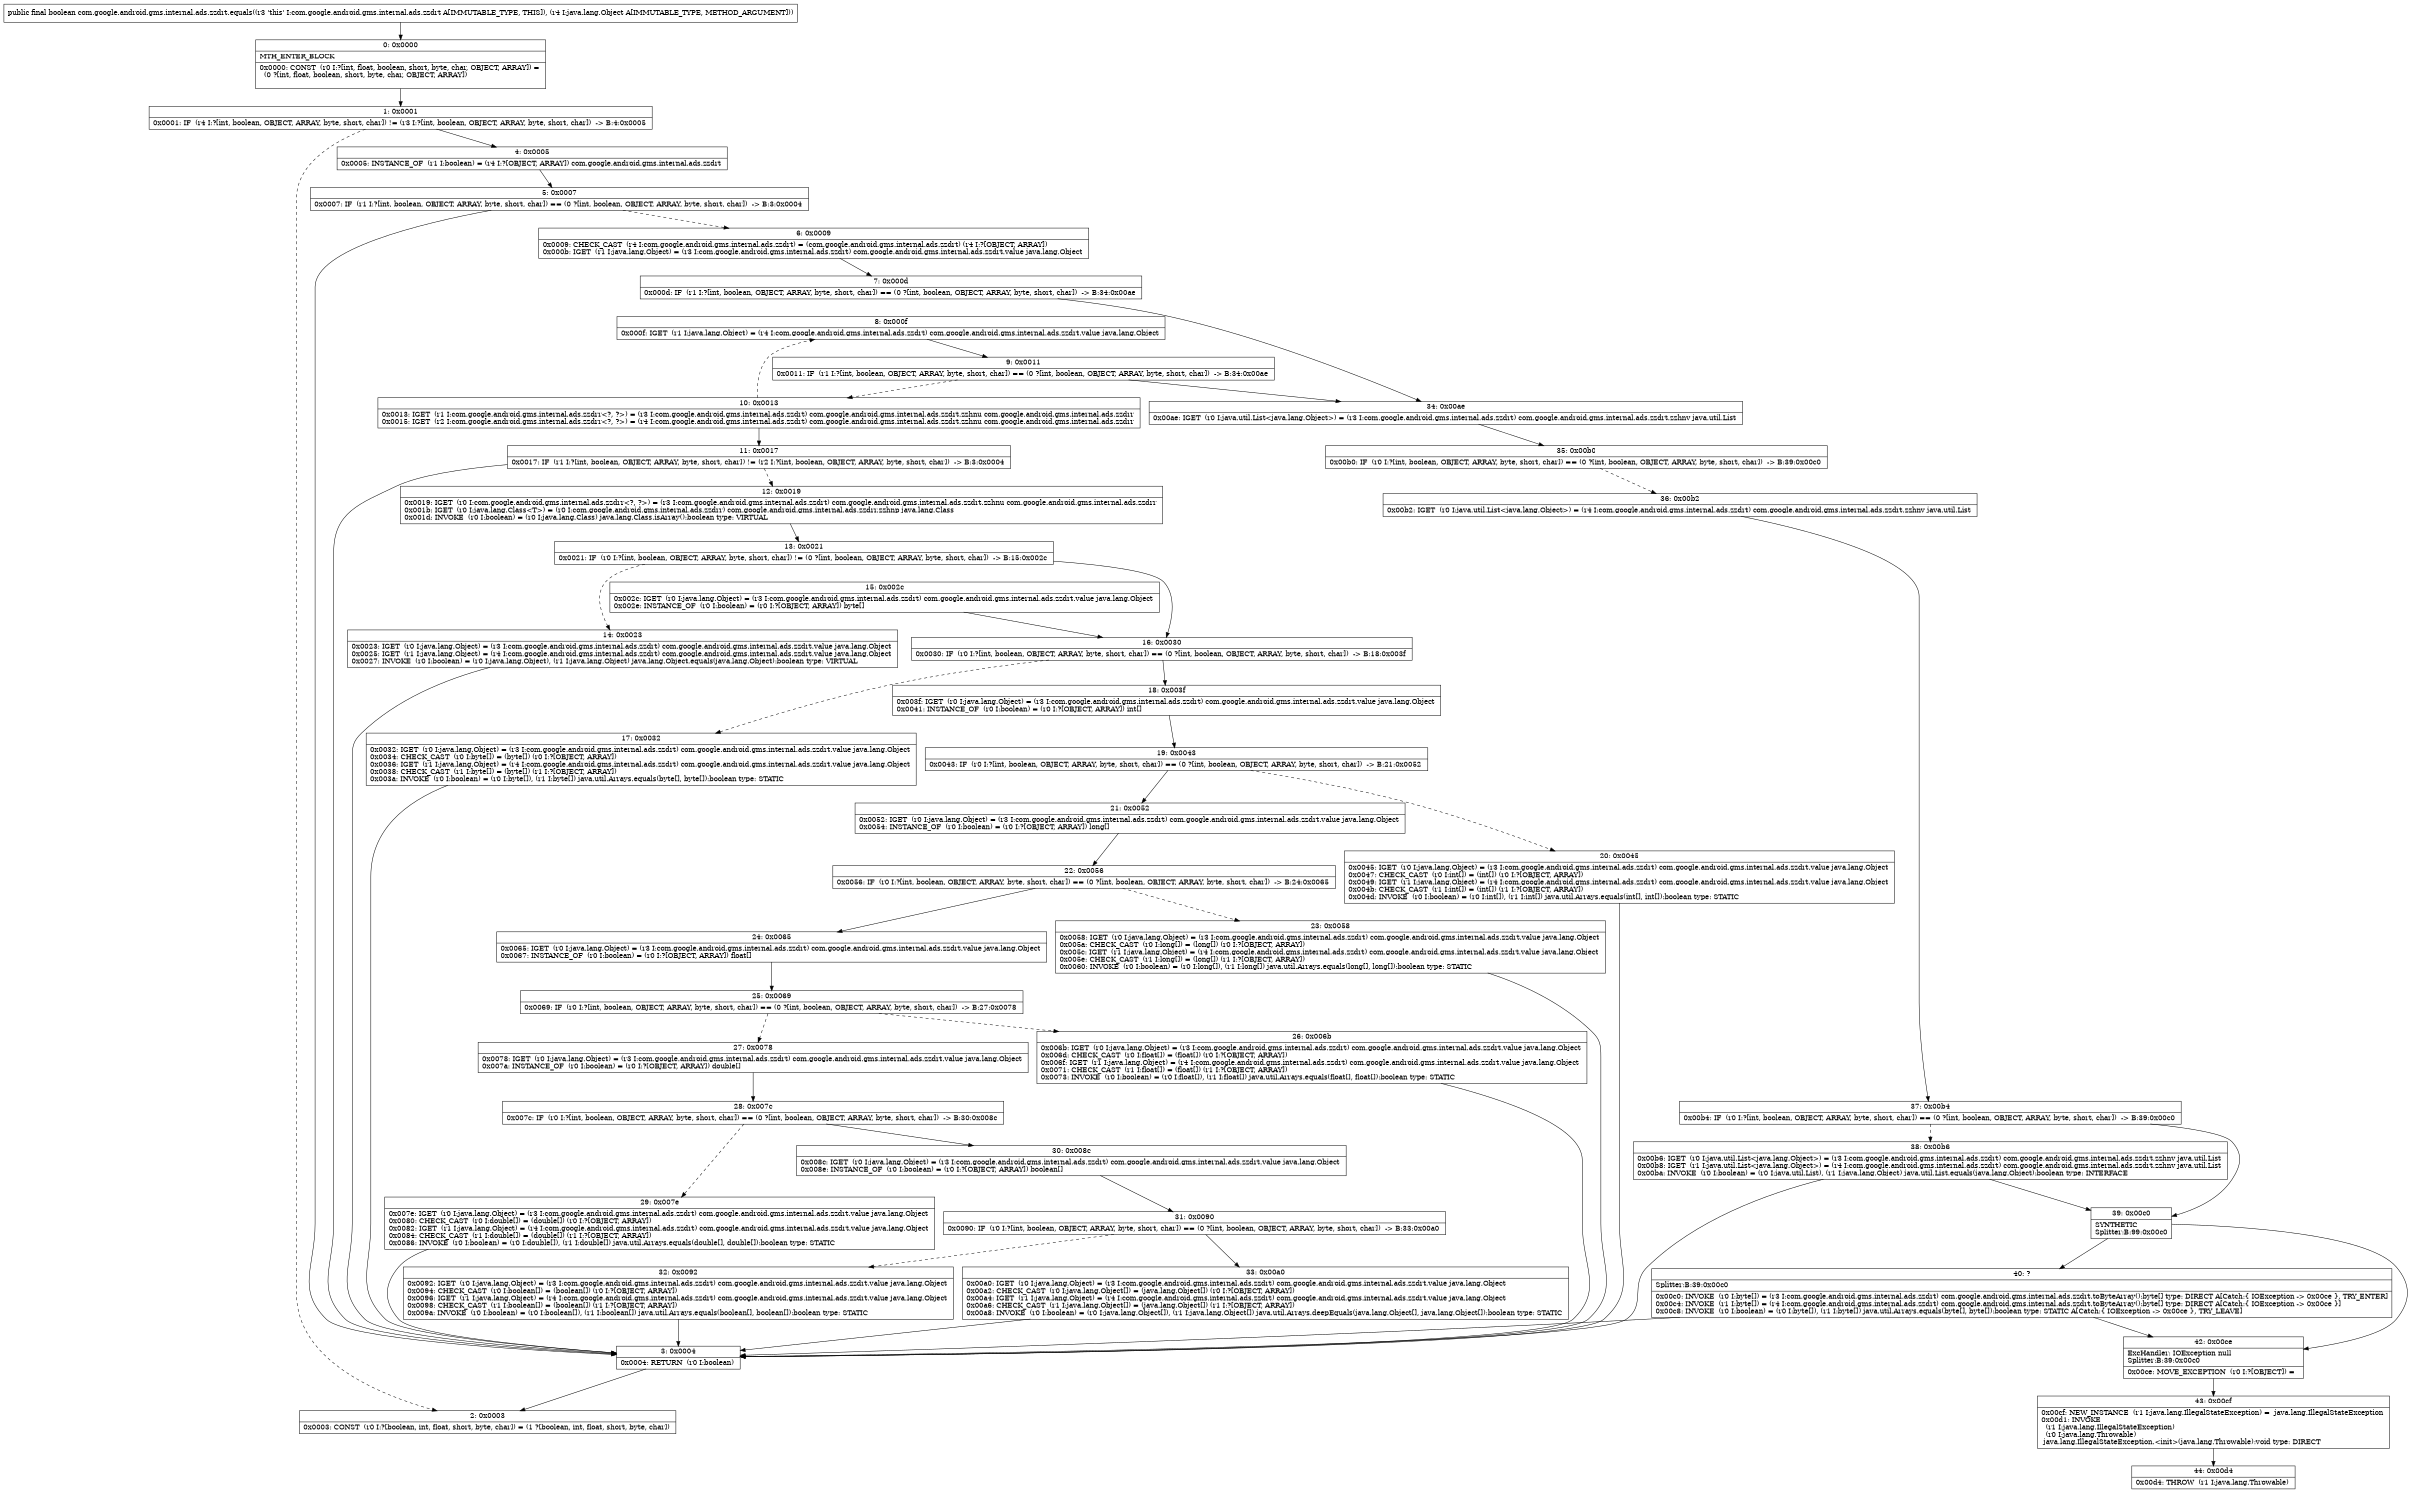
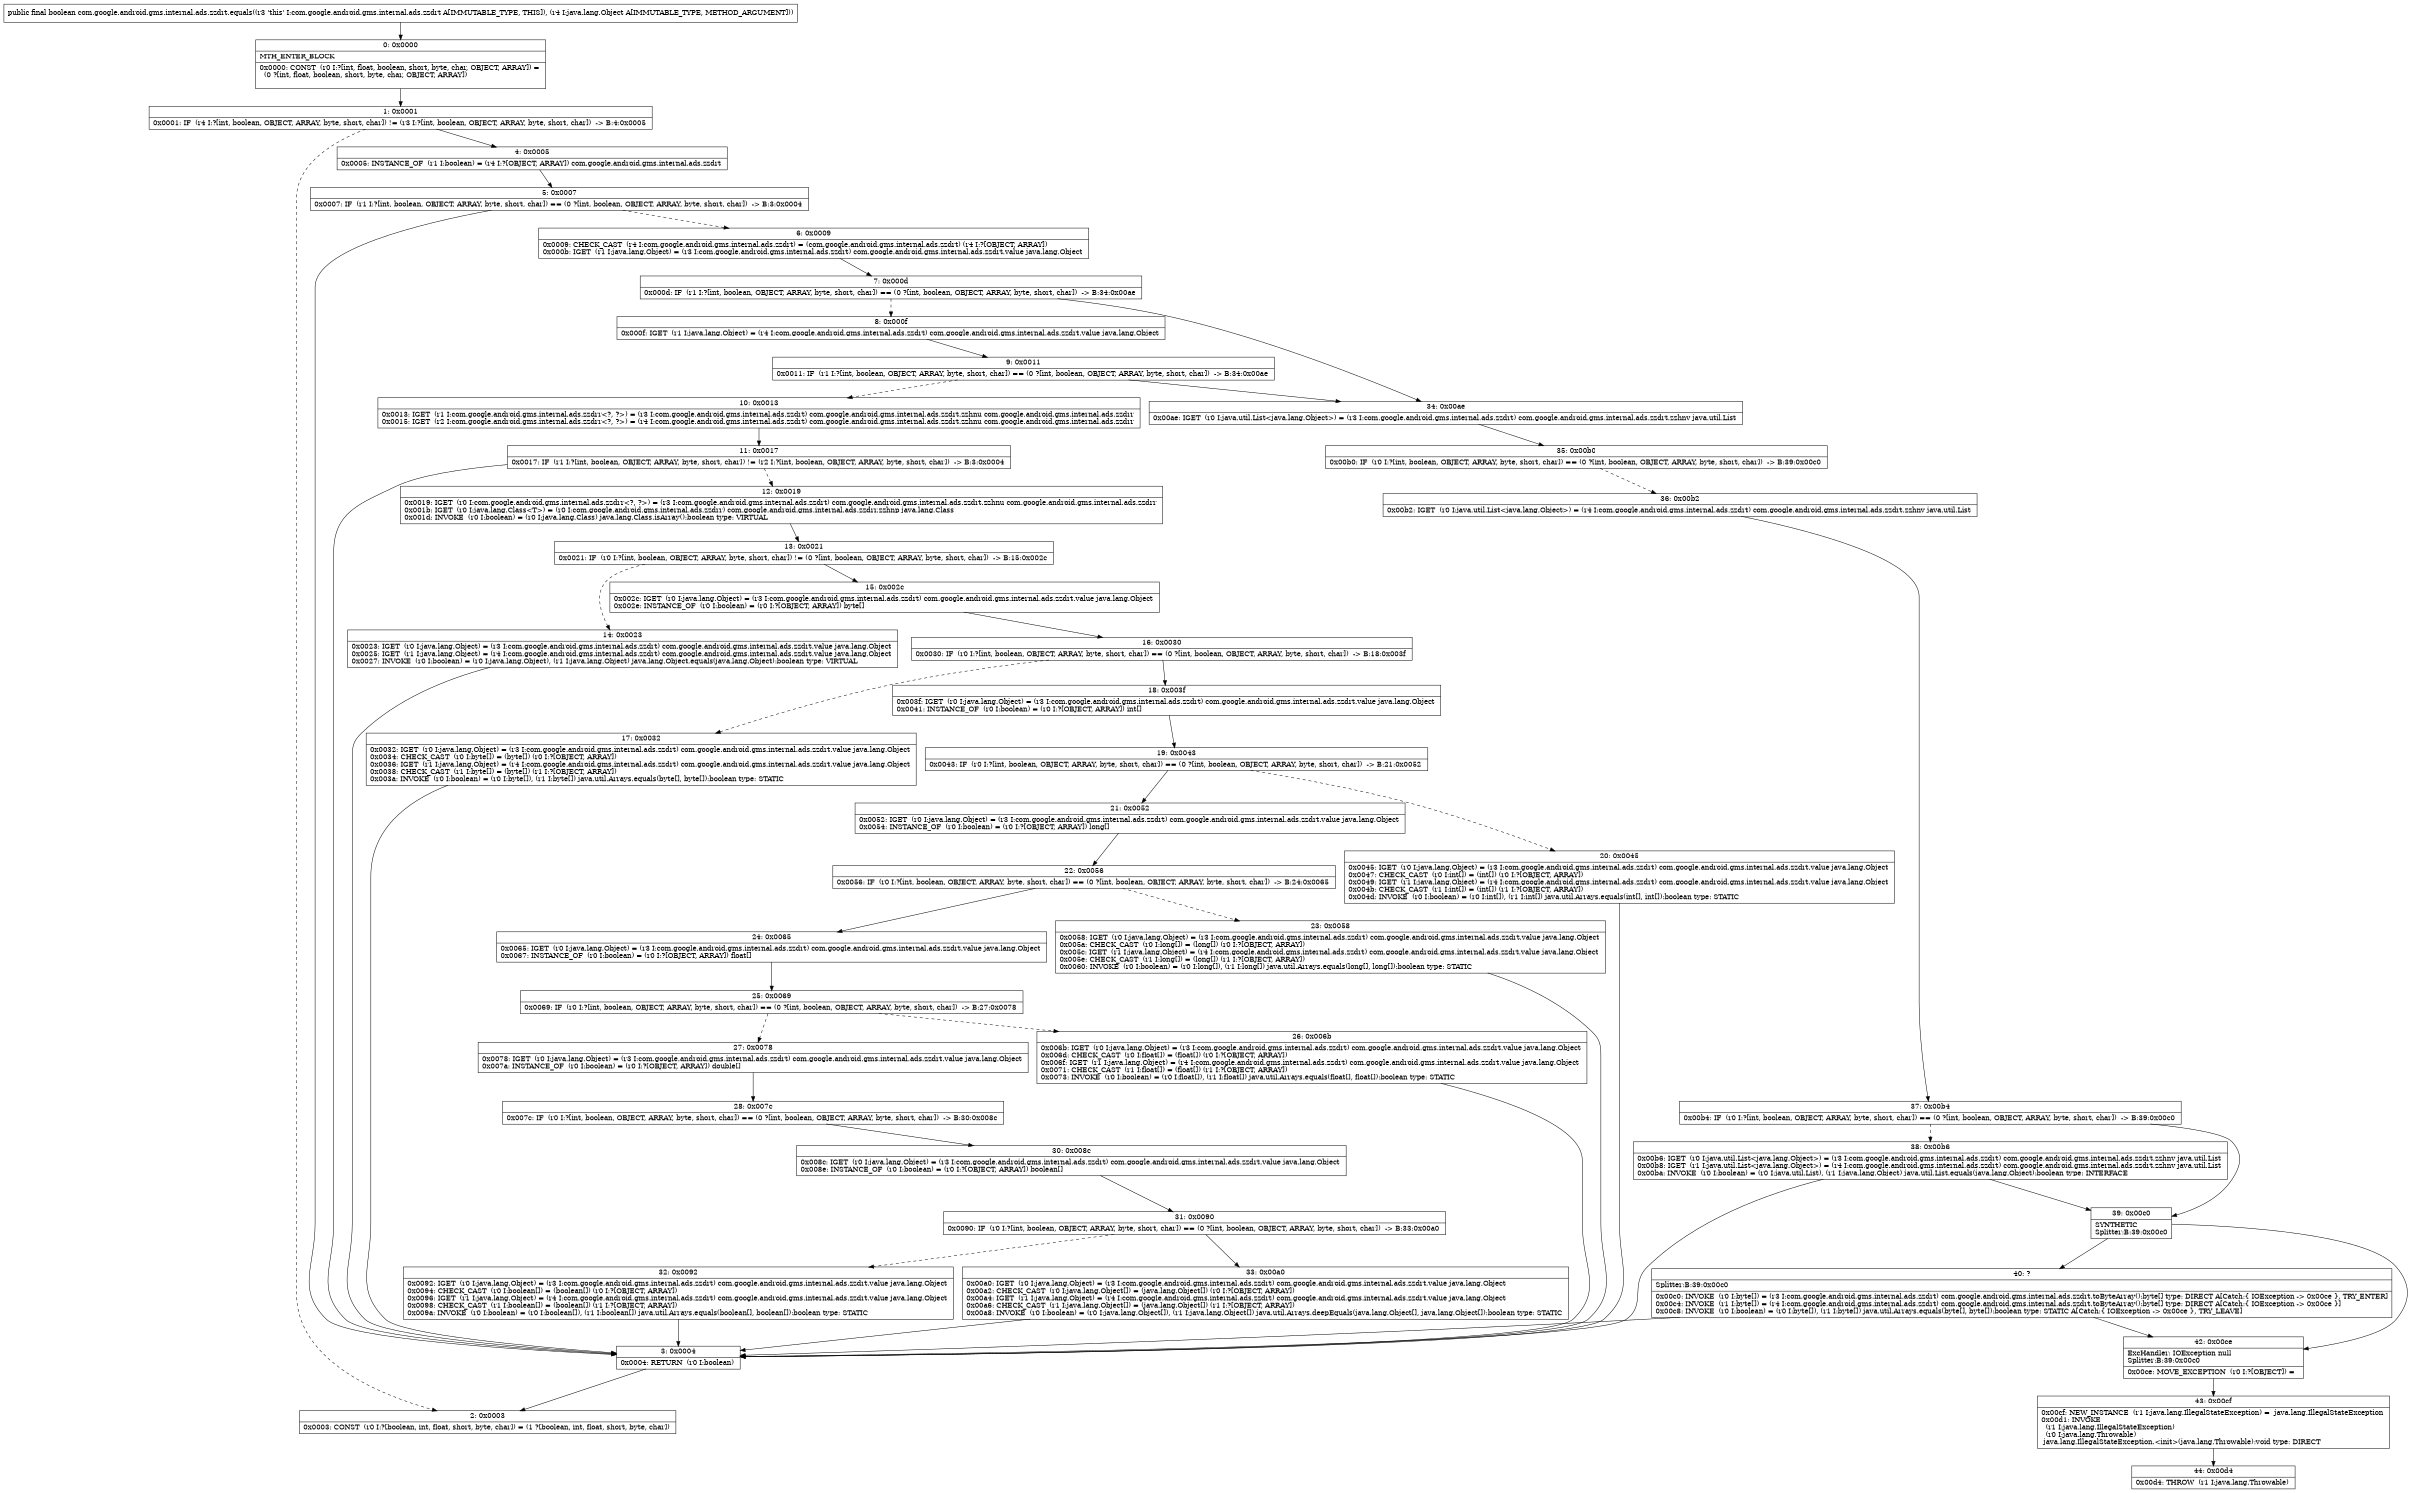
edge "10: 0x0013" -> "8: 0x000f": now "7: 0x000d" -> "8: 0x000f"
edge "13: 0x0021" -> "16: 0x0030": now "13: 0x0021" -> "15: 0x002c"
node "29: 0x007e": removed
node "39: 0x00c0": text "Splitter:B:99:0x00c0" -> "Splitter:B:39:0x00c0"
